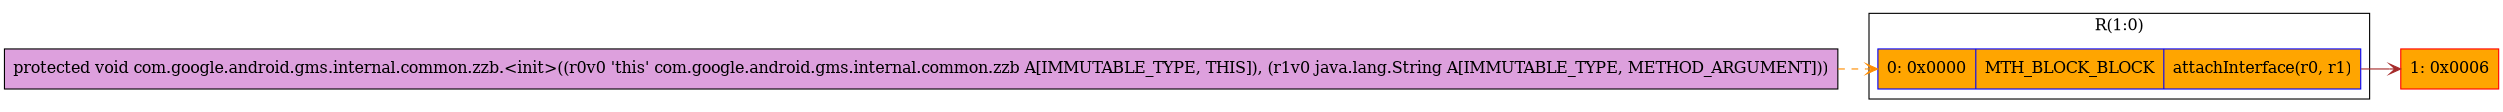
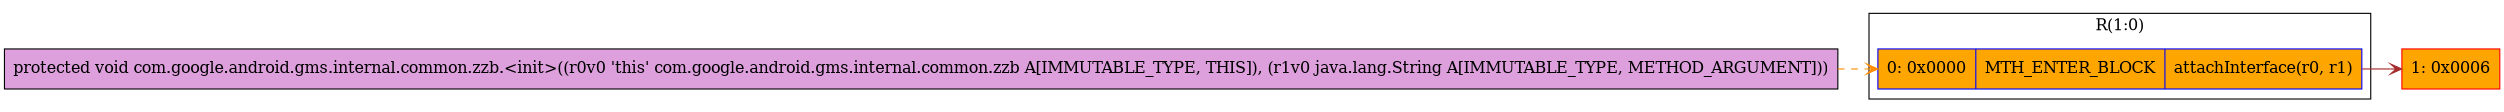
node "0: 0x0000": text "MTH_BLOCK_BLOCK" -> "MTH_ENTER_BLOCK"
